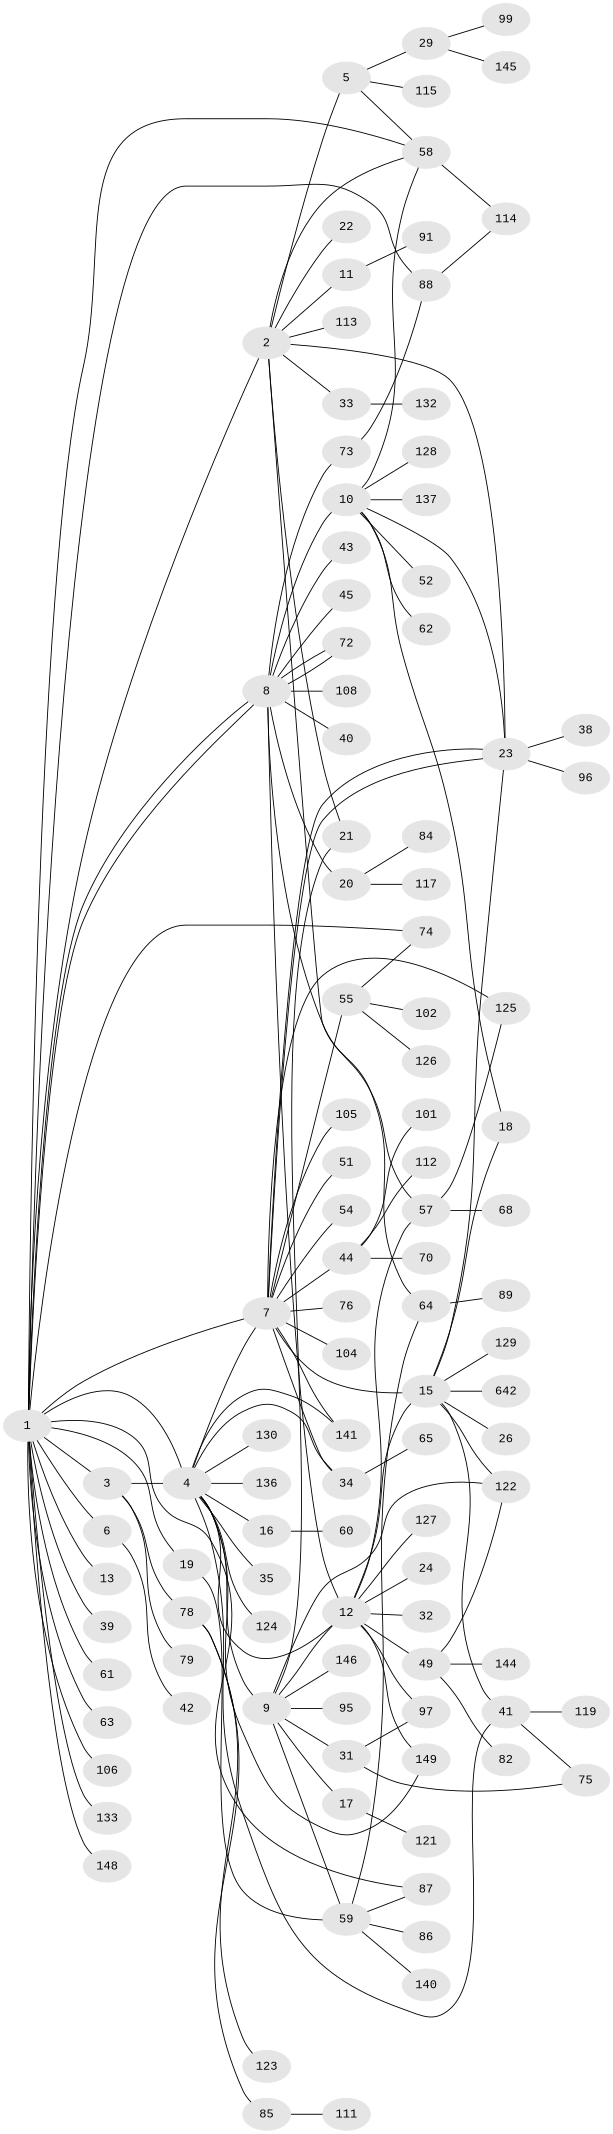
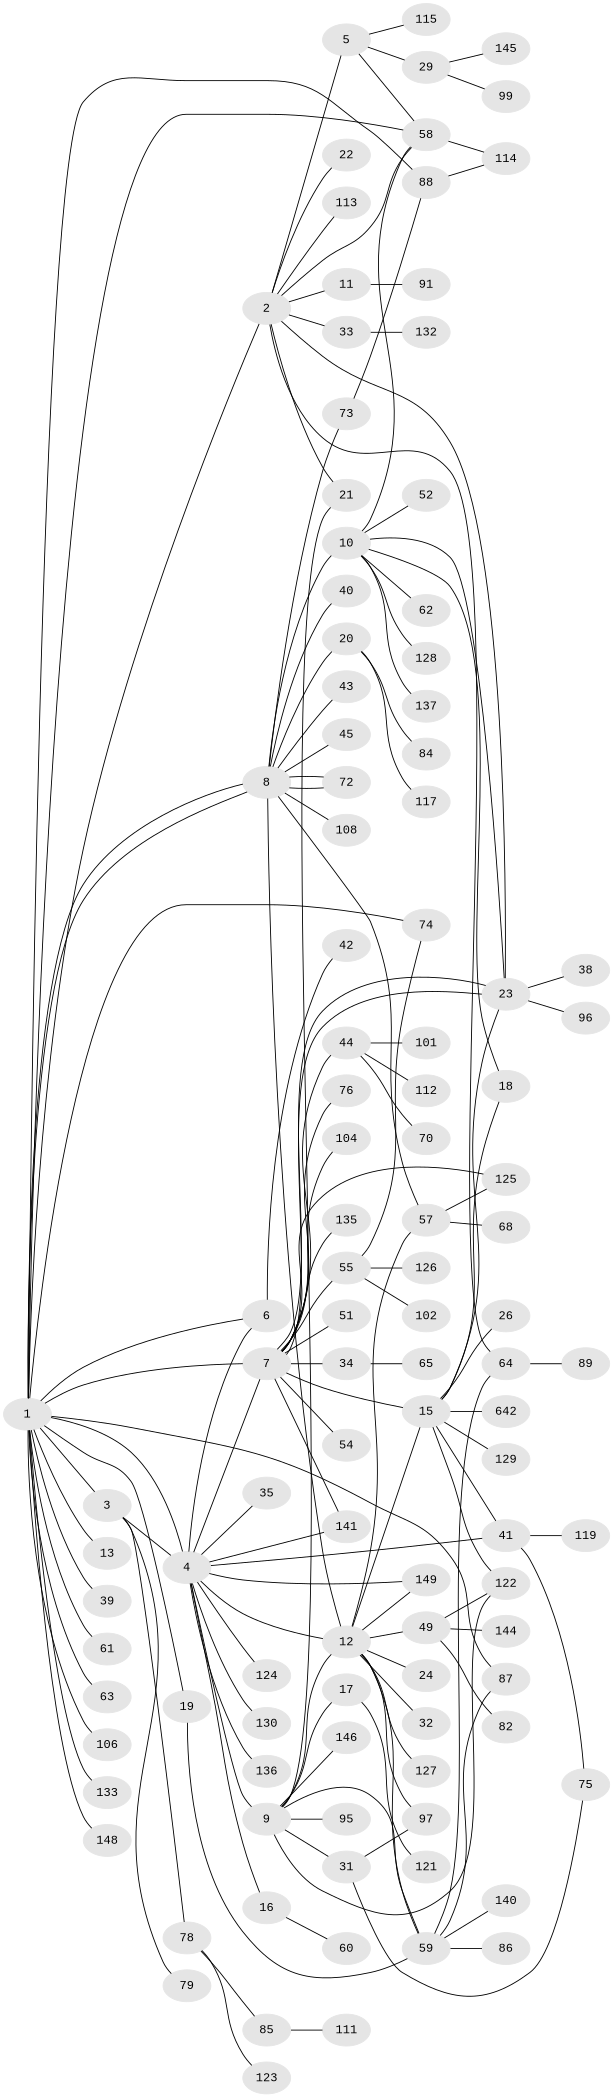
node "105": label "105" -> "135"
edge "4" -- "34": now "4" -- "6"
edge "12" -- "59": added
